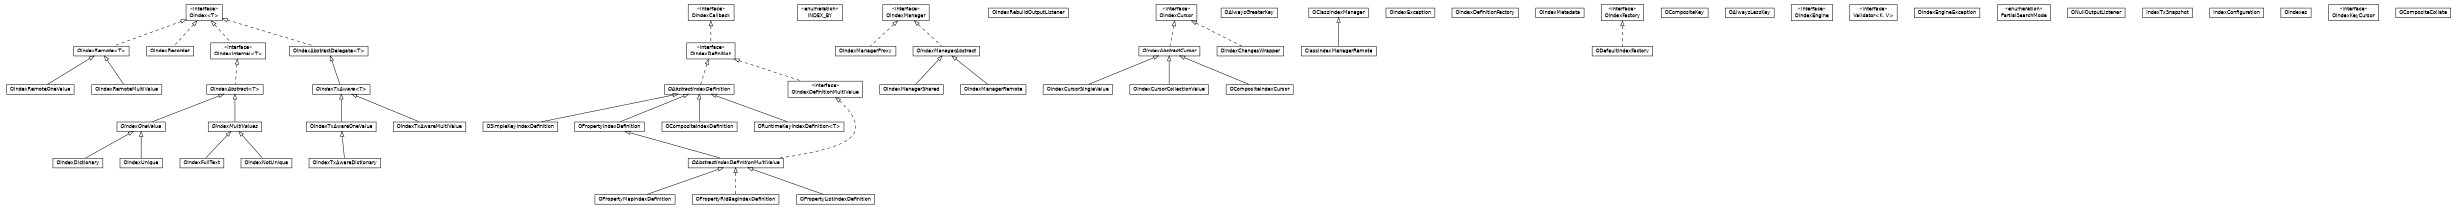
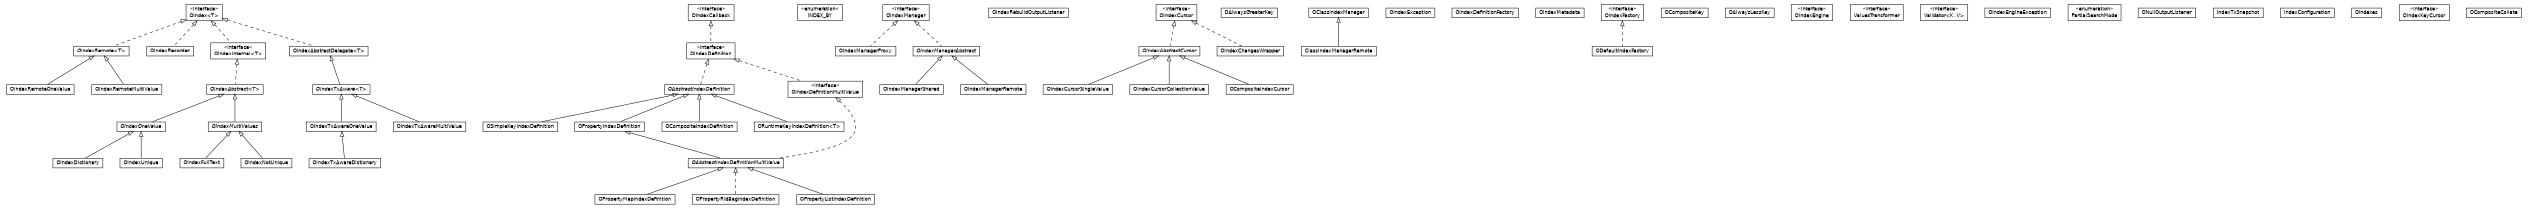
node "ValuesTransformer": added
